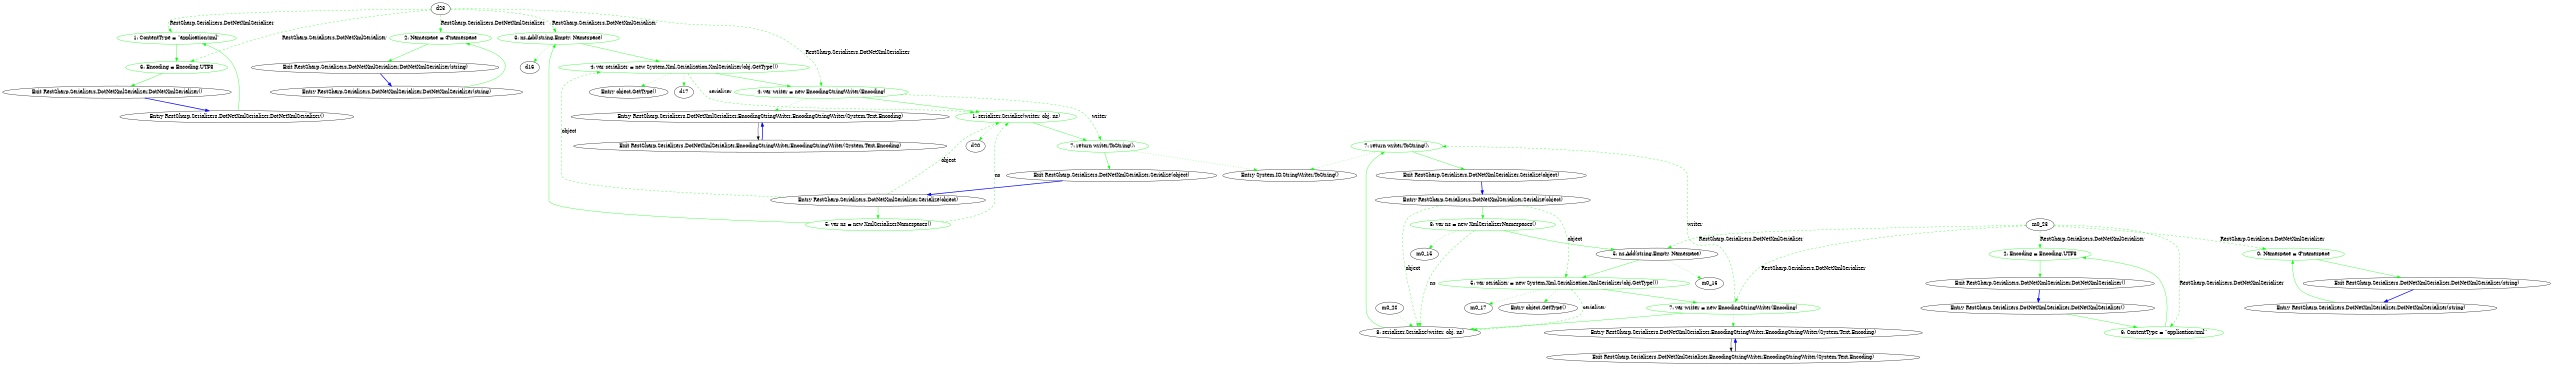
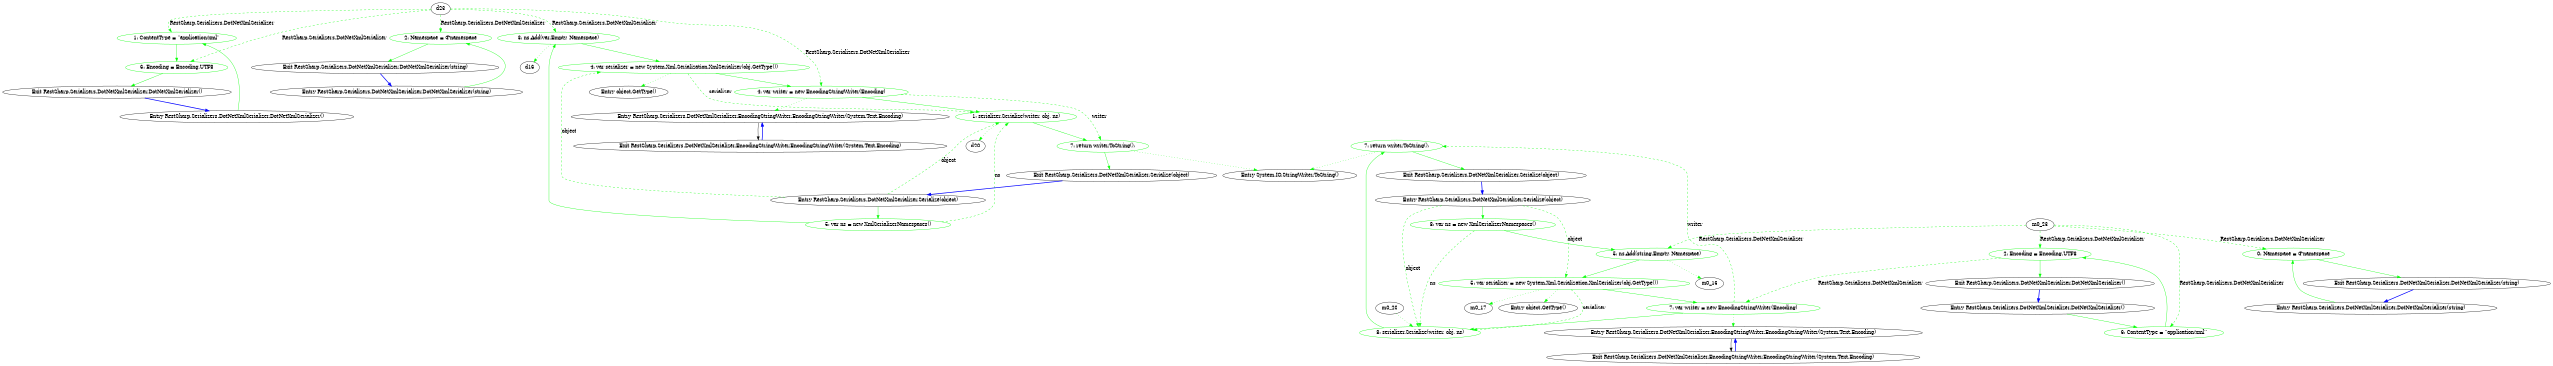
node "3: ns.Add(string.Empty, Namespace)": label "3: ns.Add(string.Empty, Namespace)" -> "3: ns.Add(var.Empty, Namespace)"
node "d17": removed
edge "m0_23" -> "7: var writer = new EncodingStringWriter(Encoding)": now "2: Encoding = Encoding.UTF8" -> "7: var writer = new EncodingStringWriter(Encoding)"
node "m0_15": removed
node "5: ns.Add(string.Empty, Namespace)": color black -> green
node "8: serializer.Serialize(writer, obj, ns)": color black -> green
